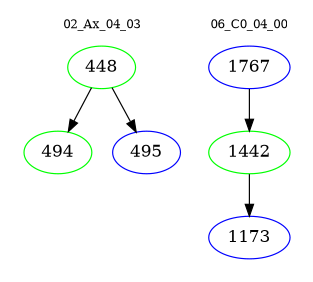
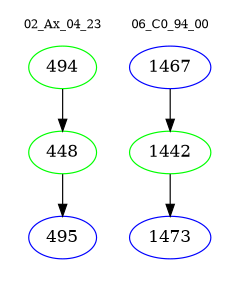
cluster "02_Ax_04_03": label "02_Ax_04_03" -> "02_Ax_04_23"
cluster "06_C0_04_00": label "06_C0_04_00" -> "06_C0_94_00"
node "1767": label "1767" -> "1467"
edge "448" -> "494": reversed
node "1173": label "1173" -> "1473"
